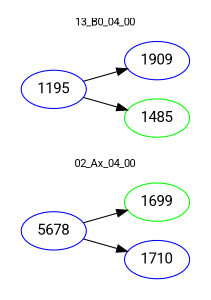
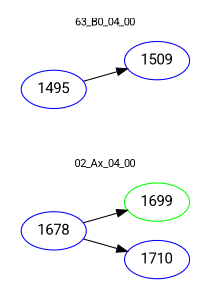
cluster "13_B0_04_00": label "13_B0_04_00" -> "63_B0_04_00"
node "1909": label "1909" -> "1509"
node "1195": label "1195" -> "1495"
node "1485": removed
node "5678": label "5678" -> "1678"
